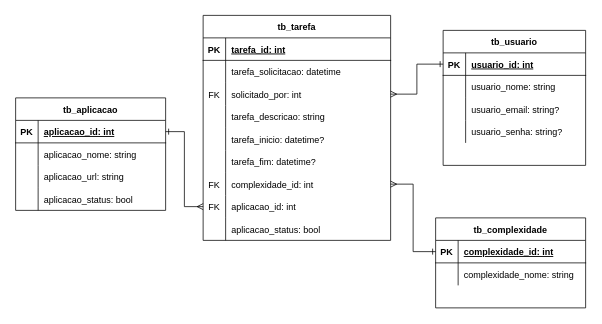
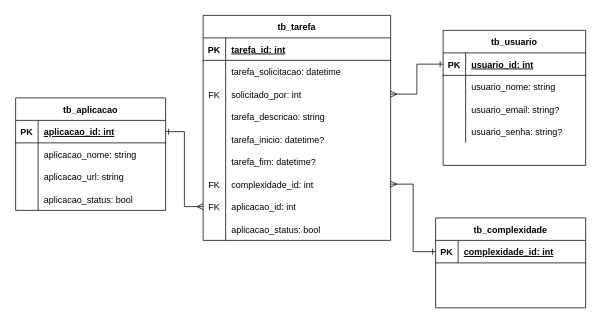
node "complexidade_nome: string": removed
